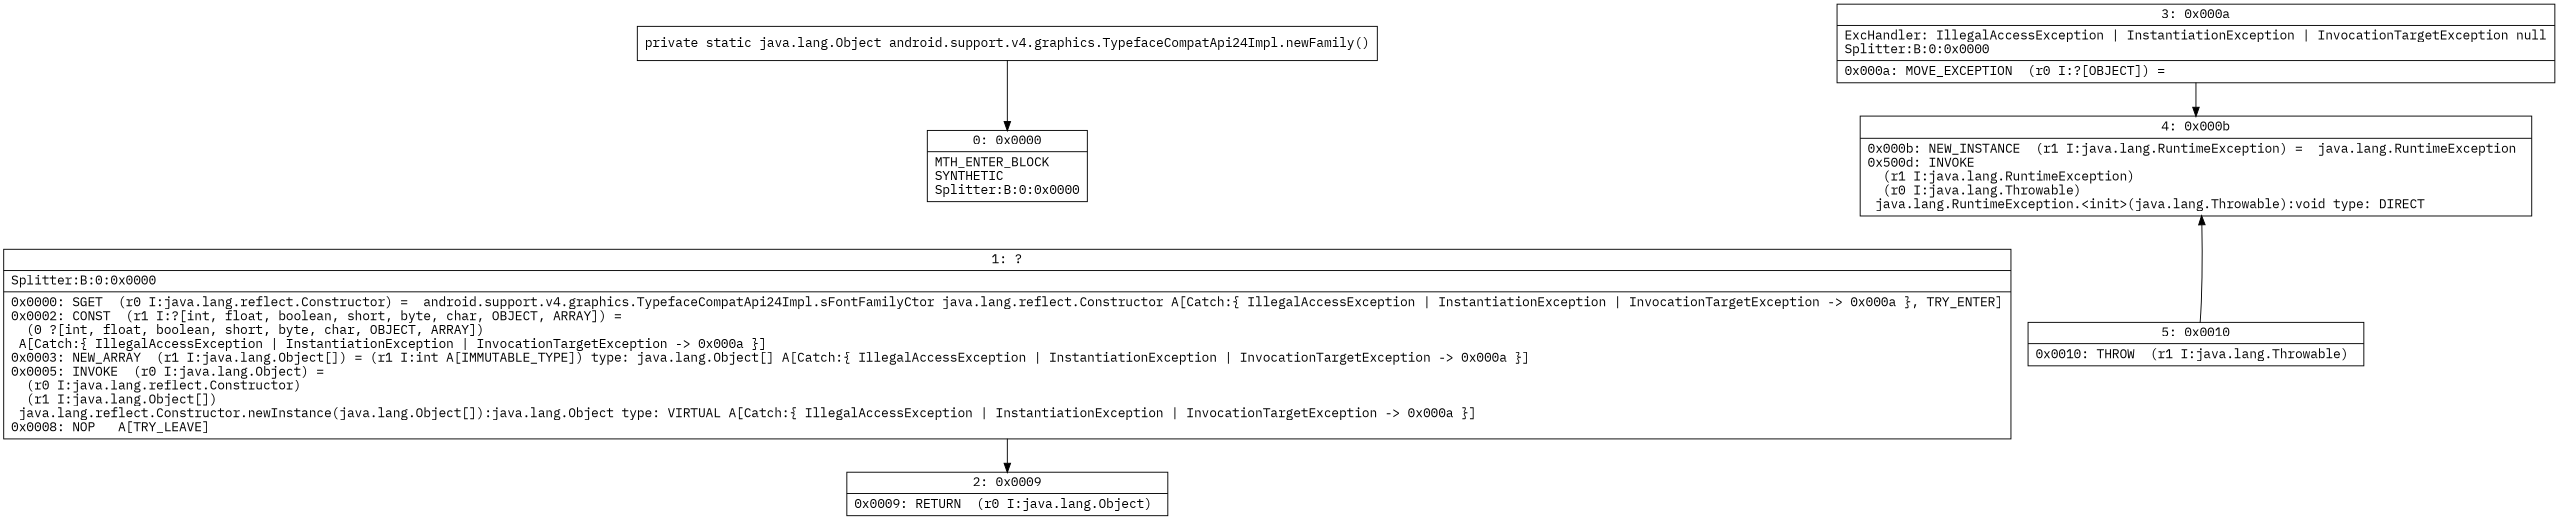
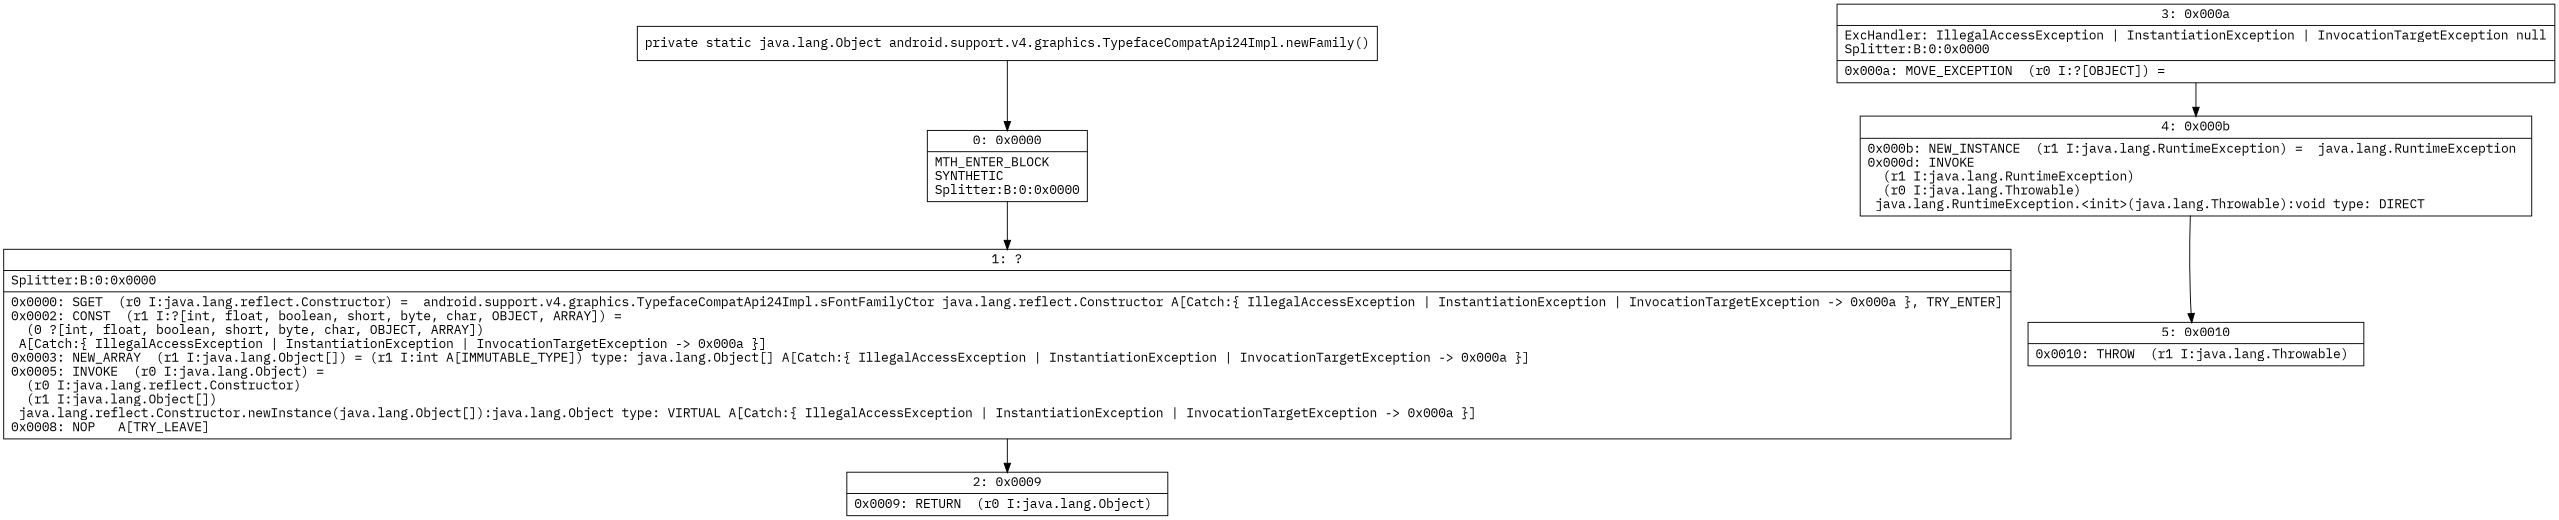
node "4: 0x000b": text "0x500d: INVOKE" -> "0x000d: INVOKE"
edge "0: 0x0000" -> "1: ?": added
edge "5: 0x0010" -> "4: 0x000b": reversed
